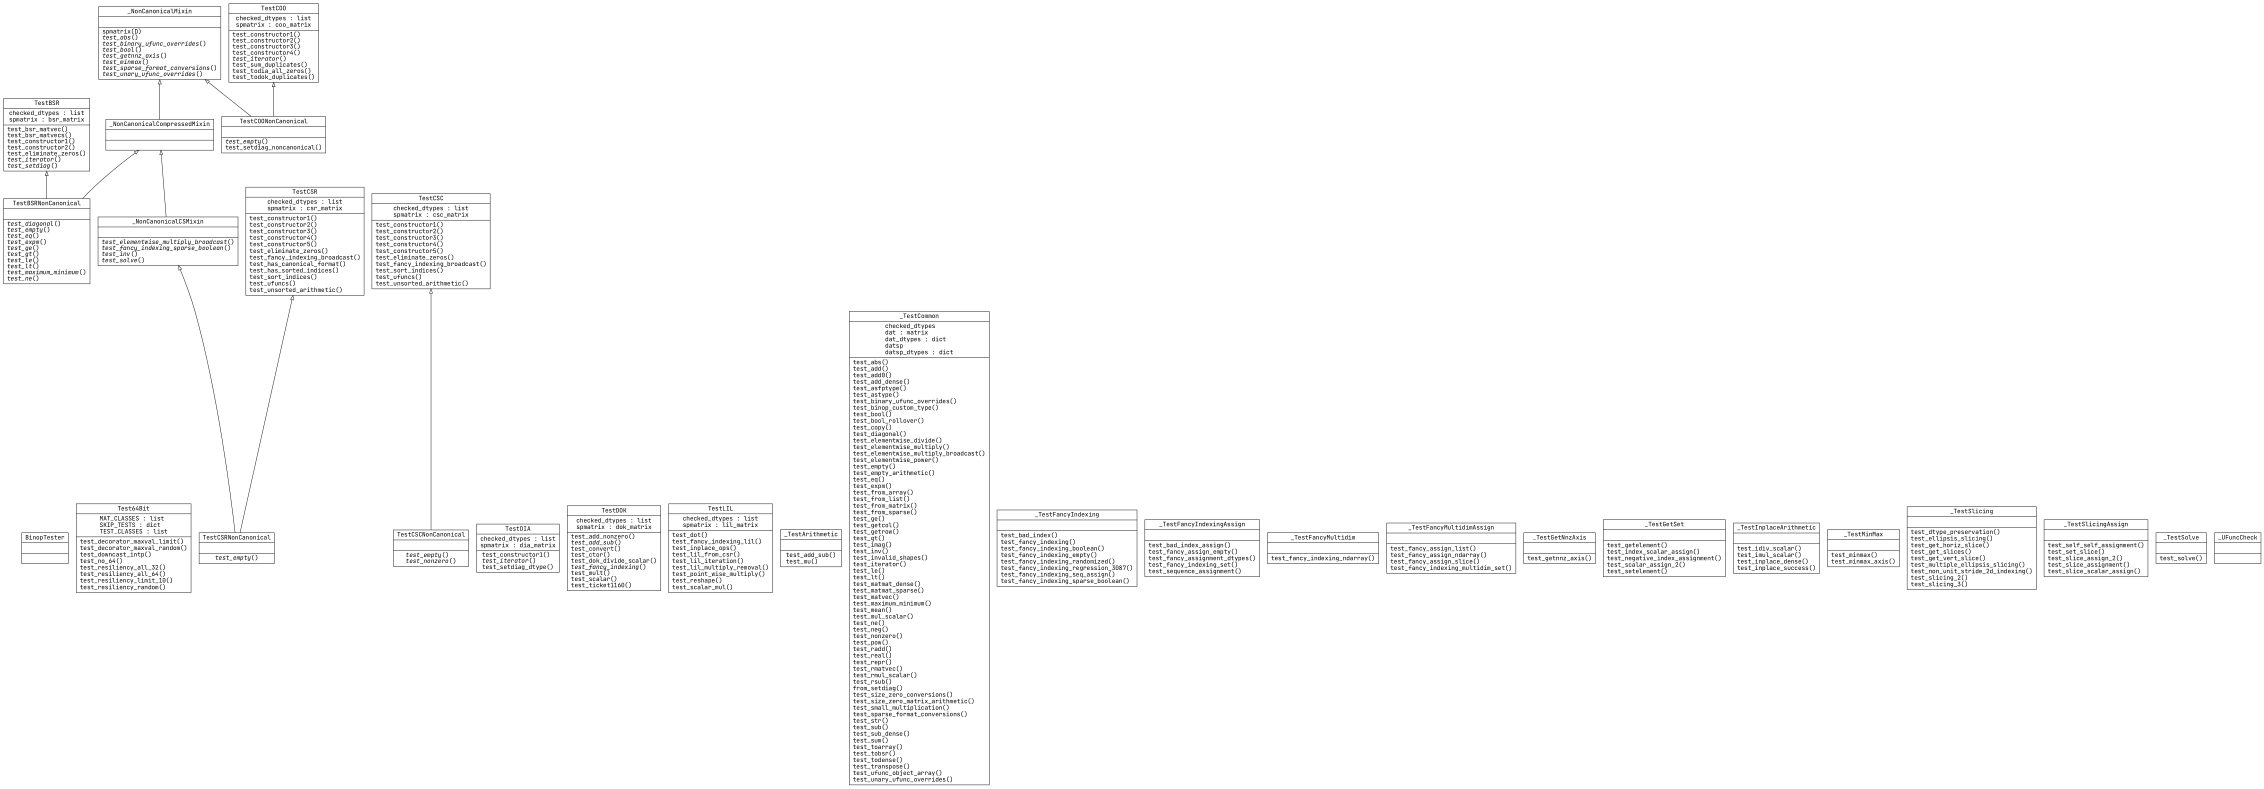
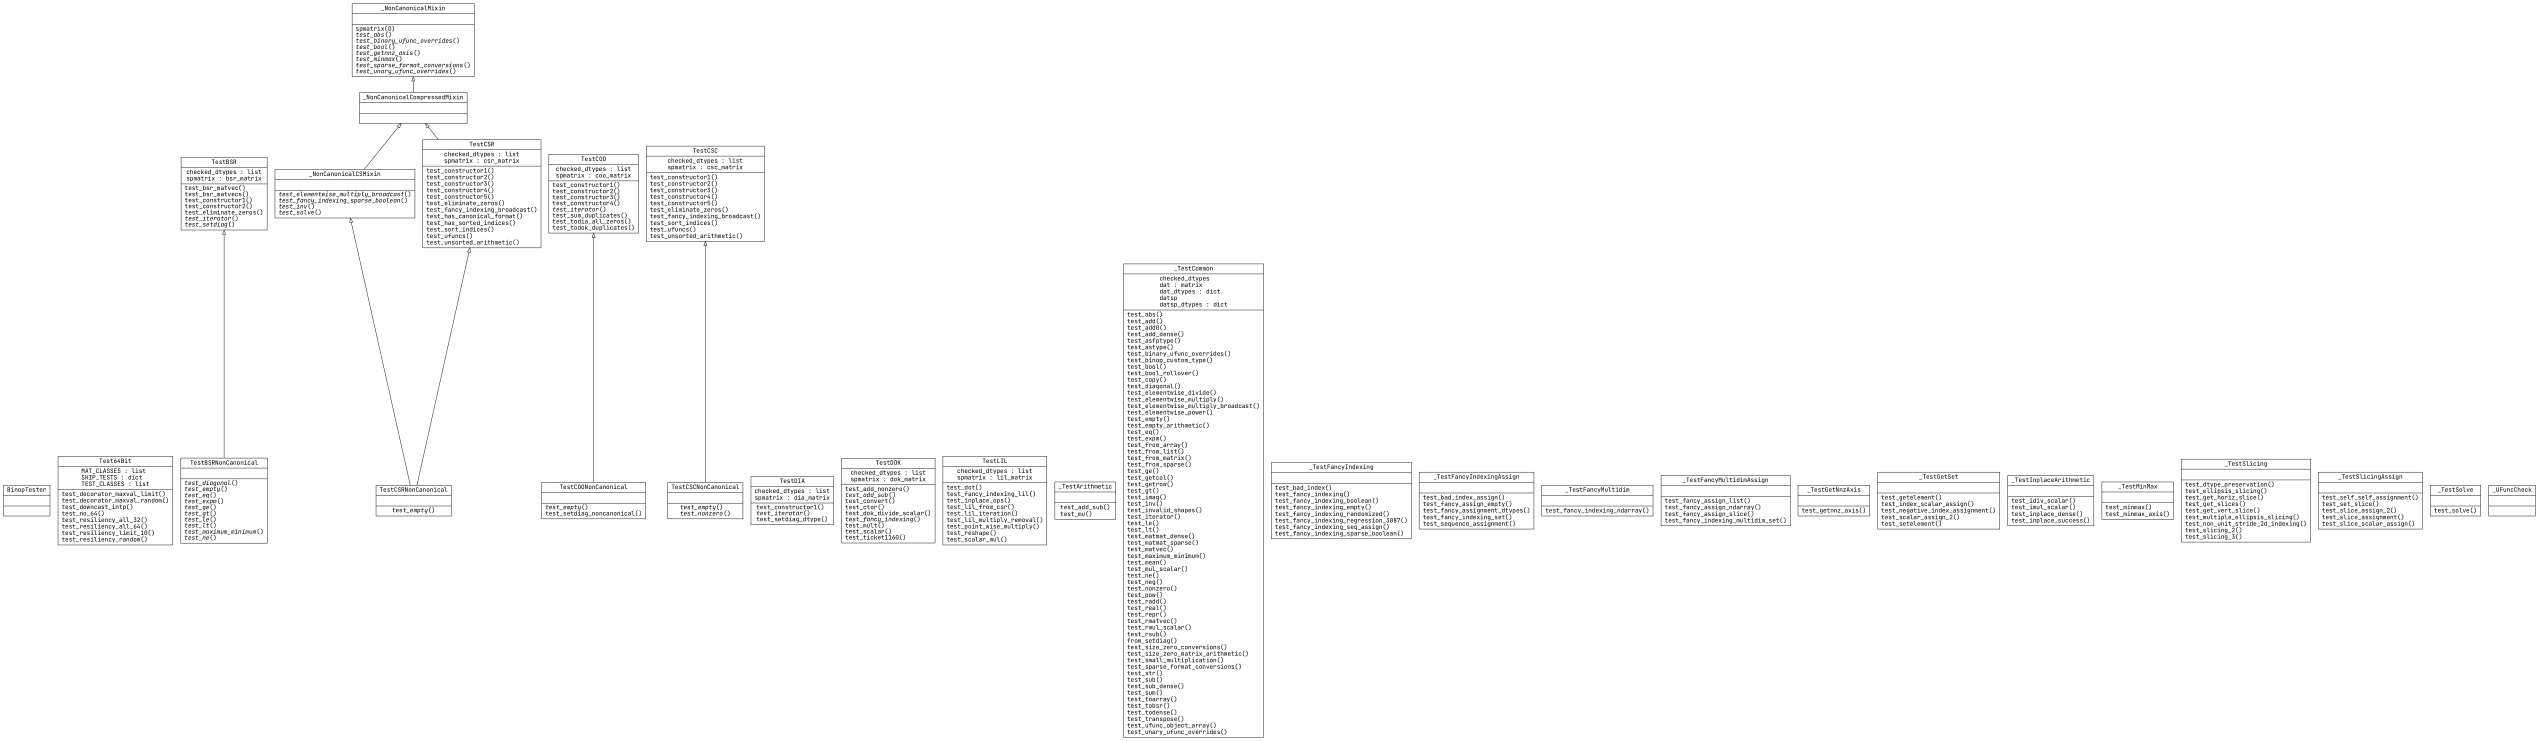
edge "TestCOONonCanonical" -> "_NonCanonicalMixin": removed
edge "TestBSRNonCanonical" -> "_NonCanonicalCompressedMixin": now "TestCSR" -> "_NonCanonicalCompressedMixin"
